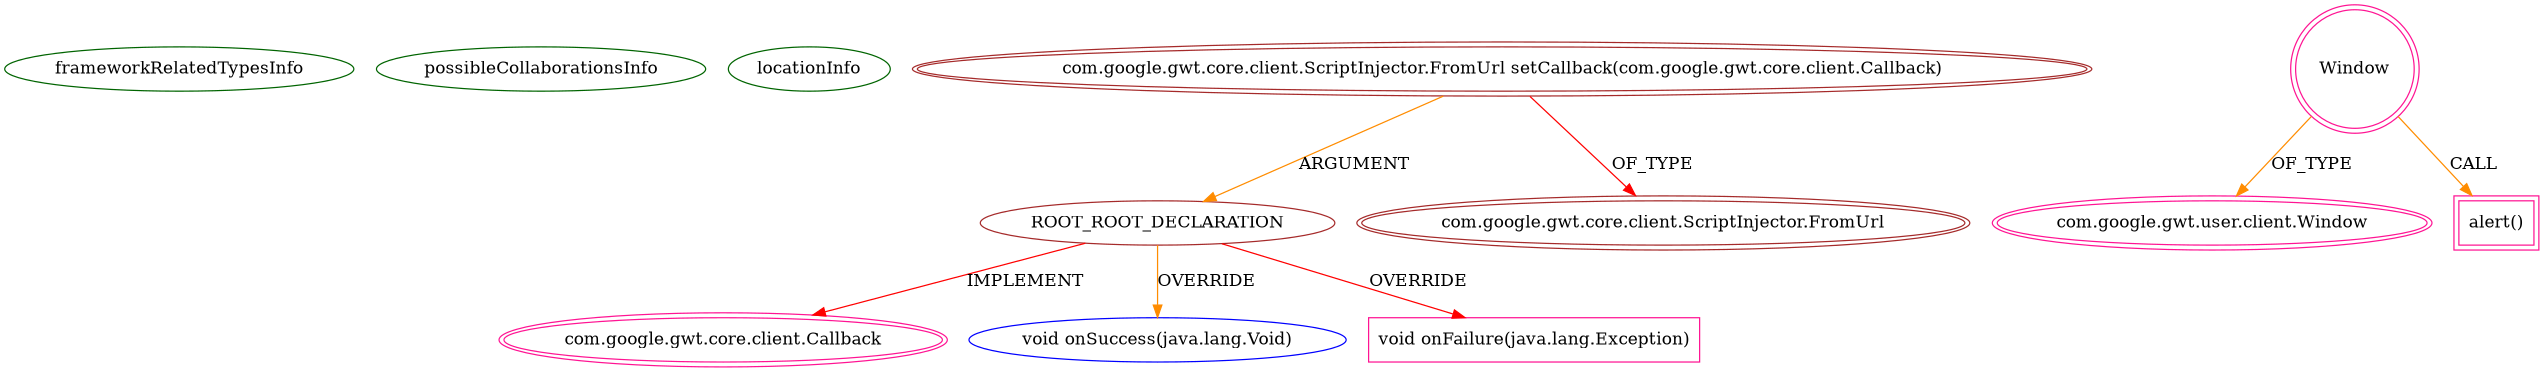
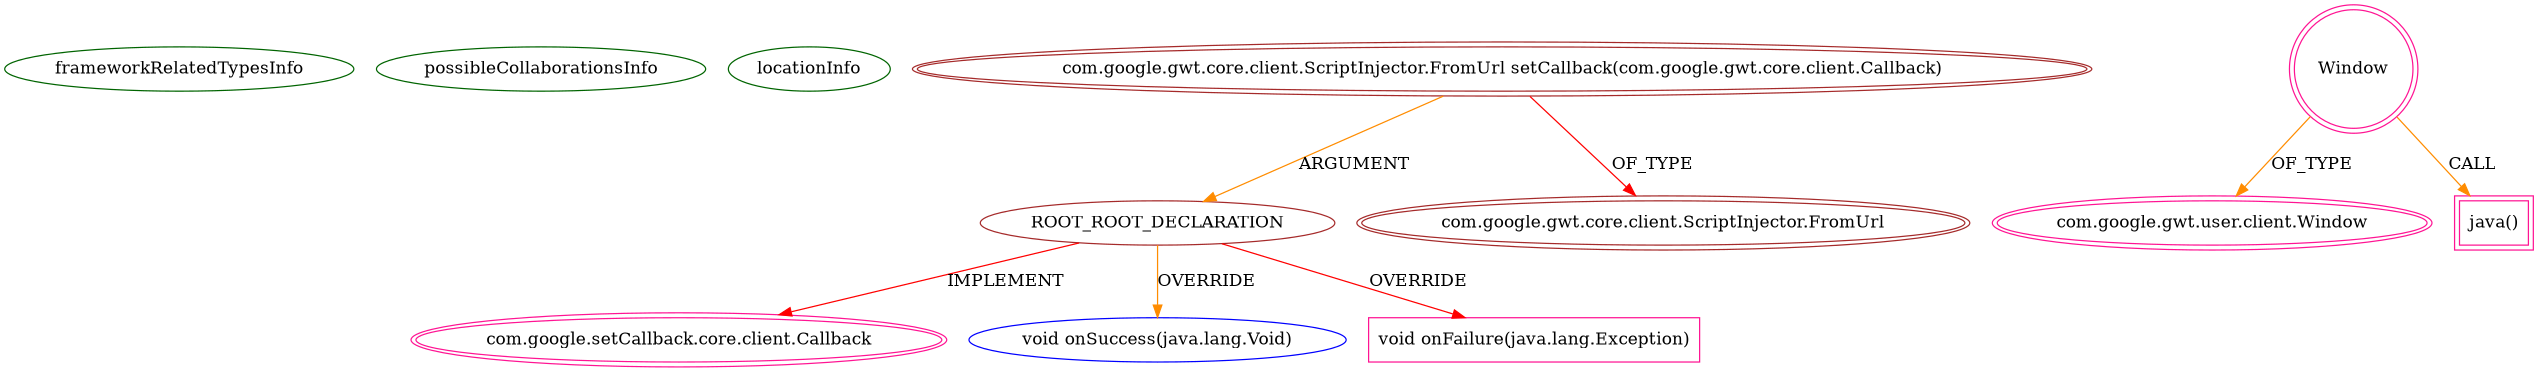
node "alert()": label "alert()" -> "java()"
node "com.google.gwt.core.client.Callback": label "com.google.gwt.core.client.Callback" -> "com.google.setCallback.core.client.Callback"
